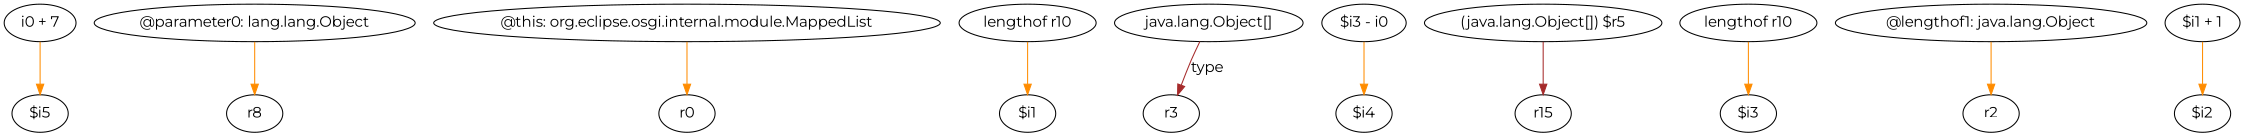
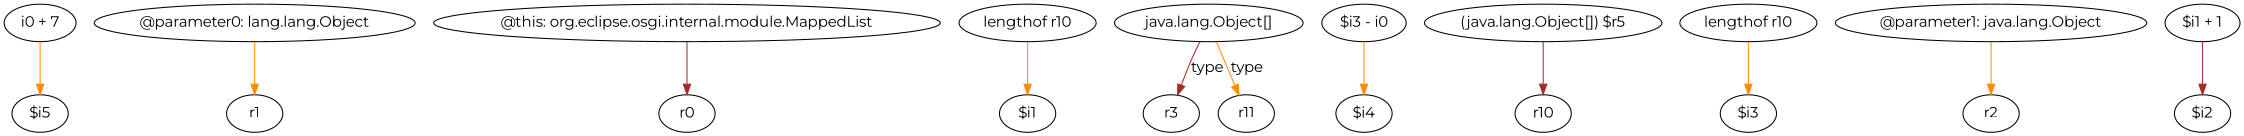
node "@lengthof1: java.lang.Object": label "@lengthof1: java.lang.Object" -> "@parameter1: java.lang.Object"
edge "@this: org.eclipse.osgi.internal.module.MappedList" -> "r0": color darkorange -> brown
edge "$i1 + 1" -> "$i2": color darkorange -> brown
node "r8": label "r8" -> "r1"
node "r11": added
node "r15": label "r15" -> "r10"
